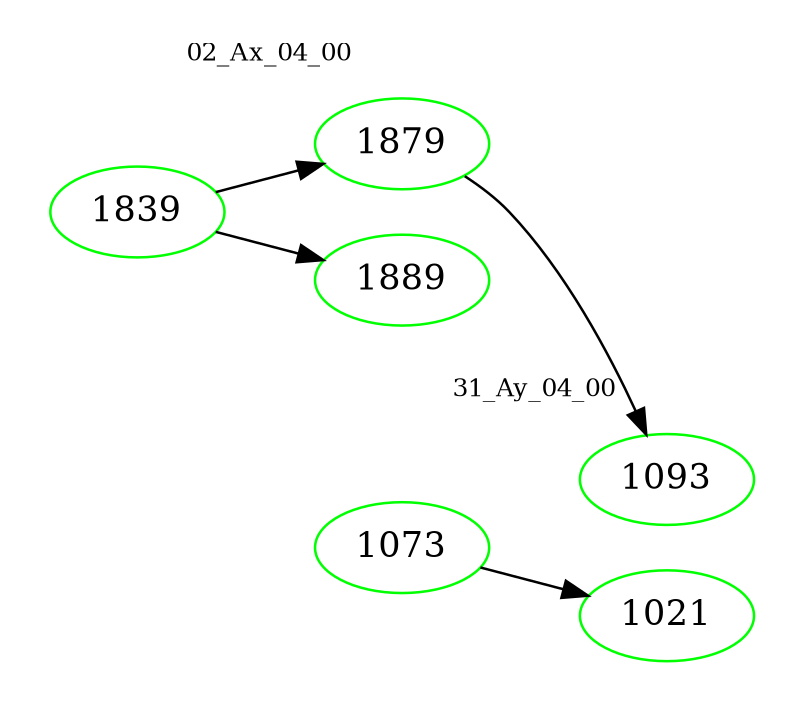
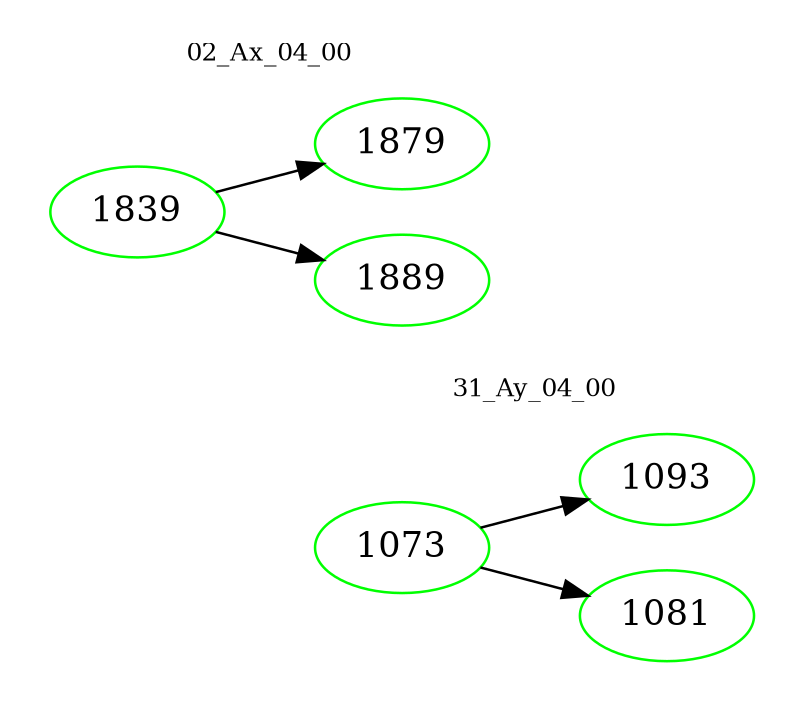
edge "1879" -> "1093": now "1073" -> "1093"
node "1021": label "1021" -> "1081"
